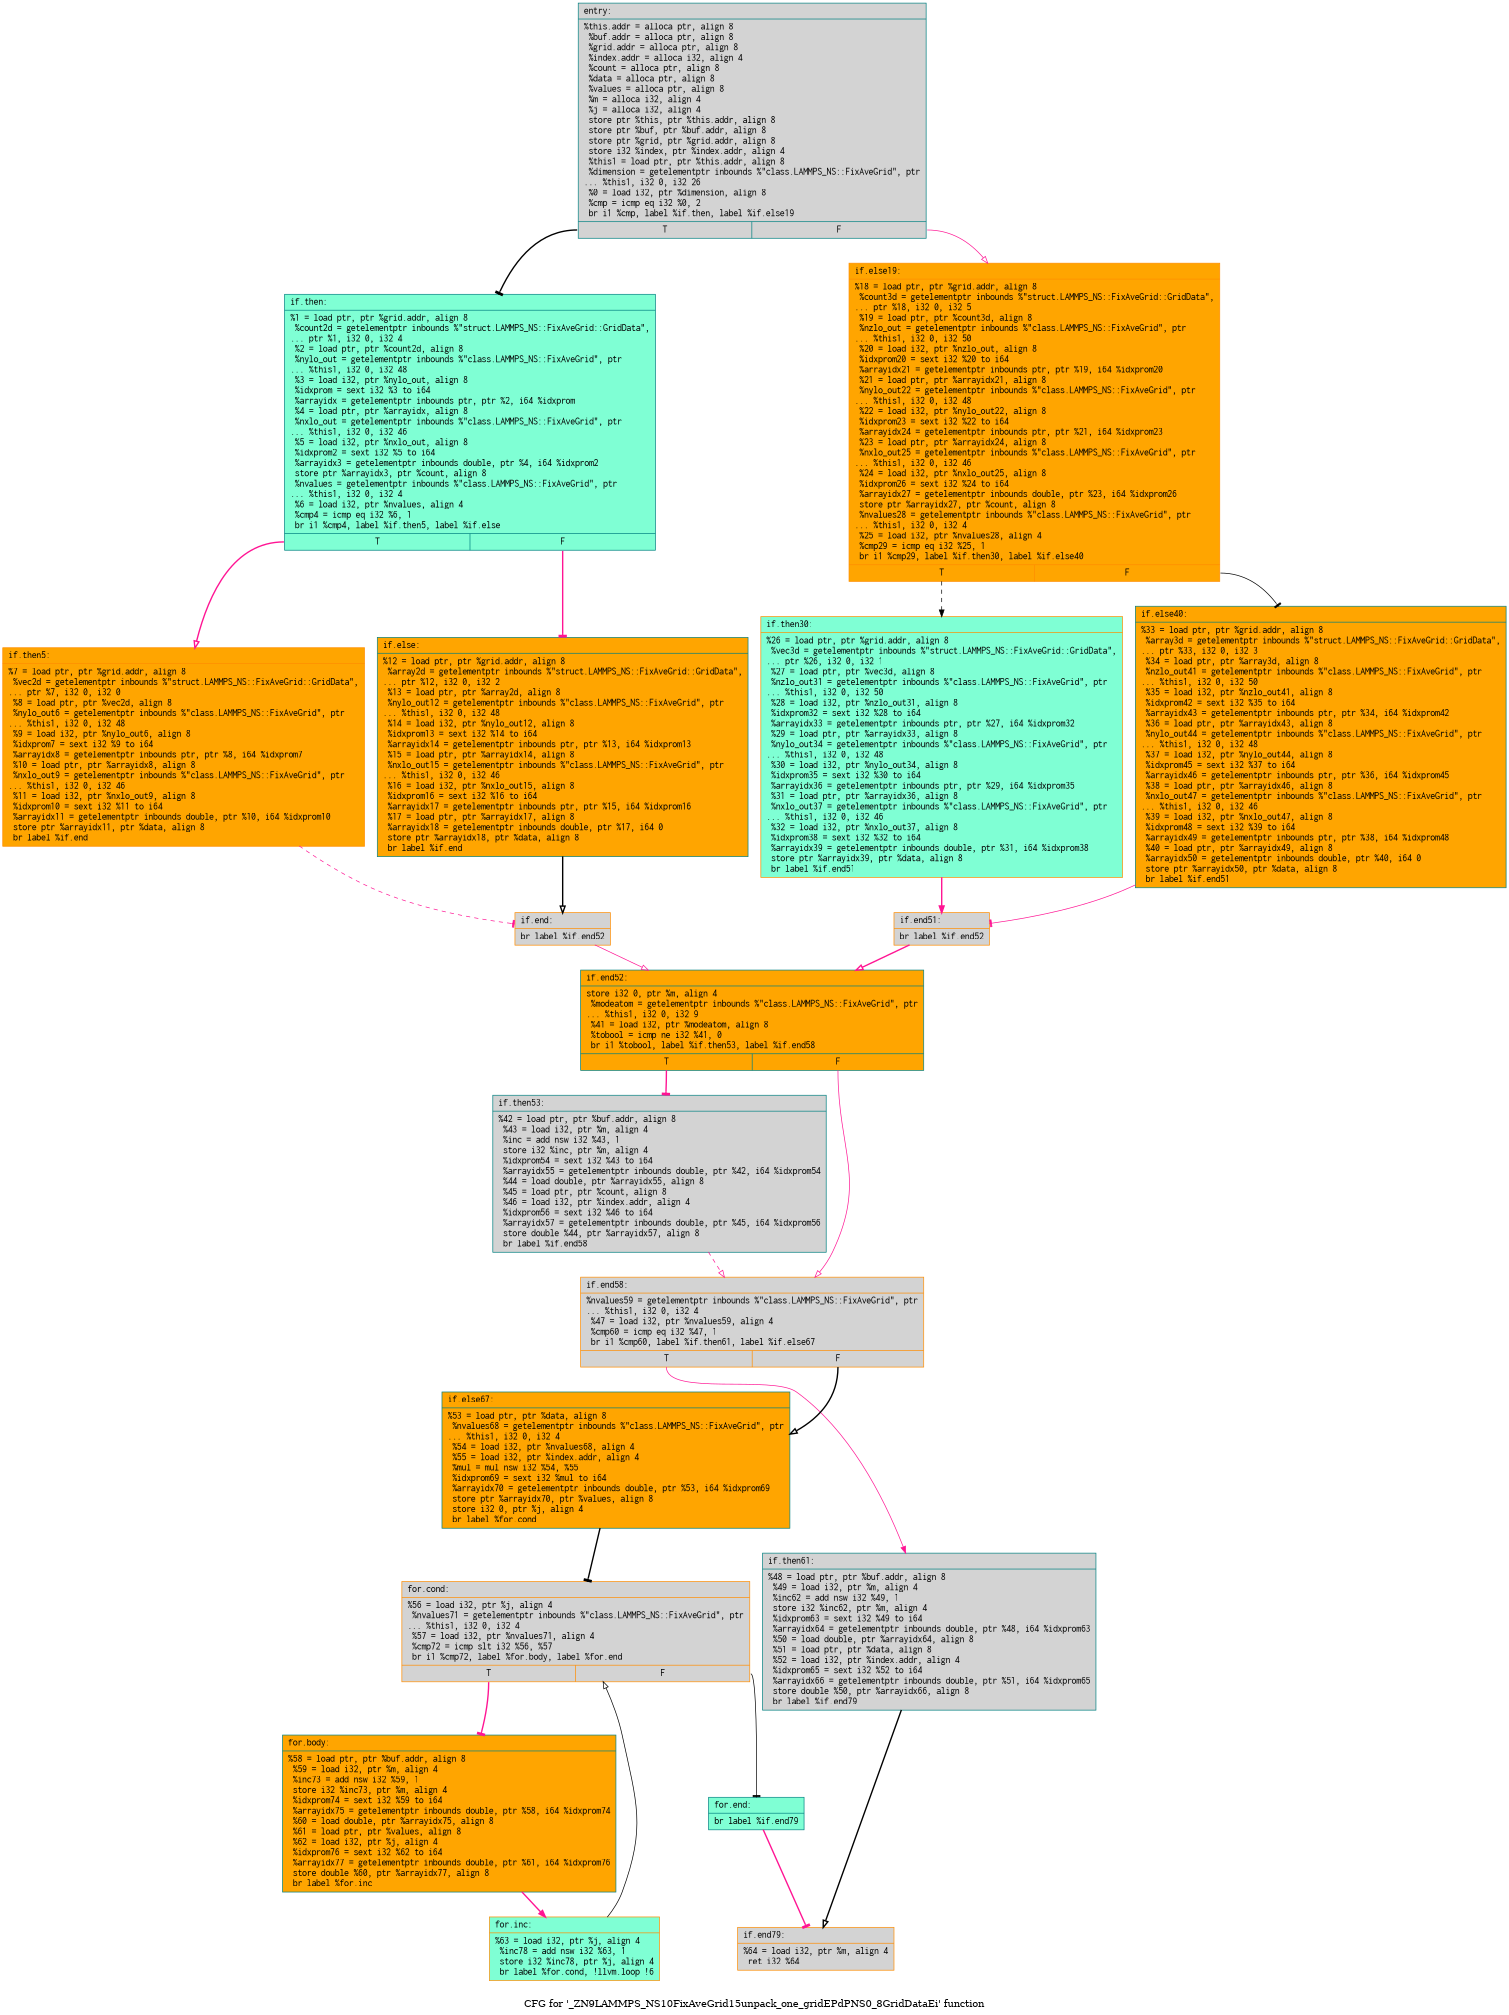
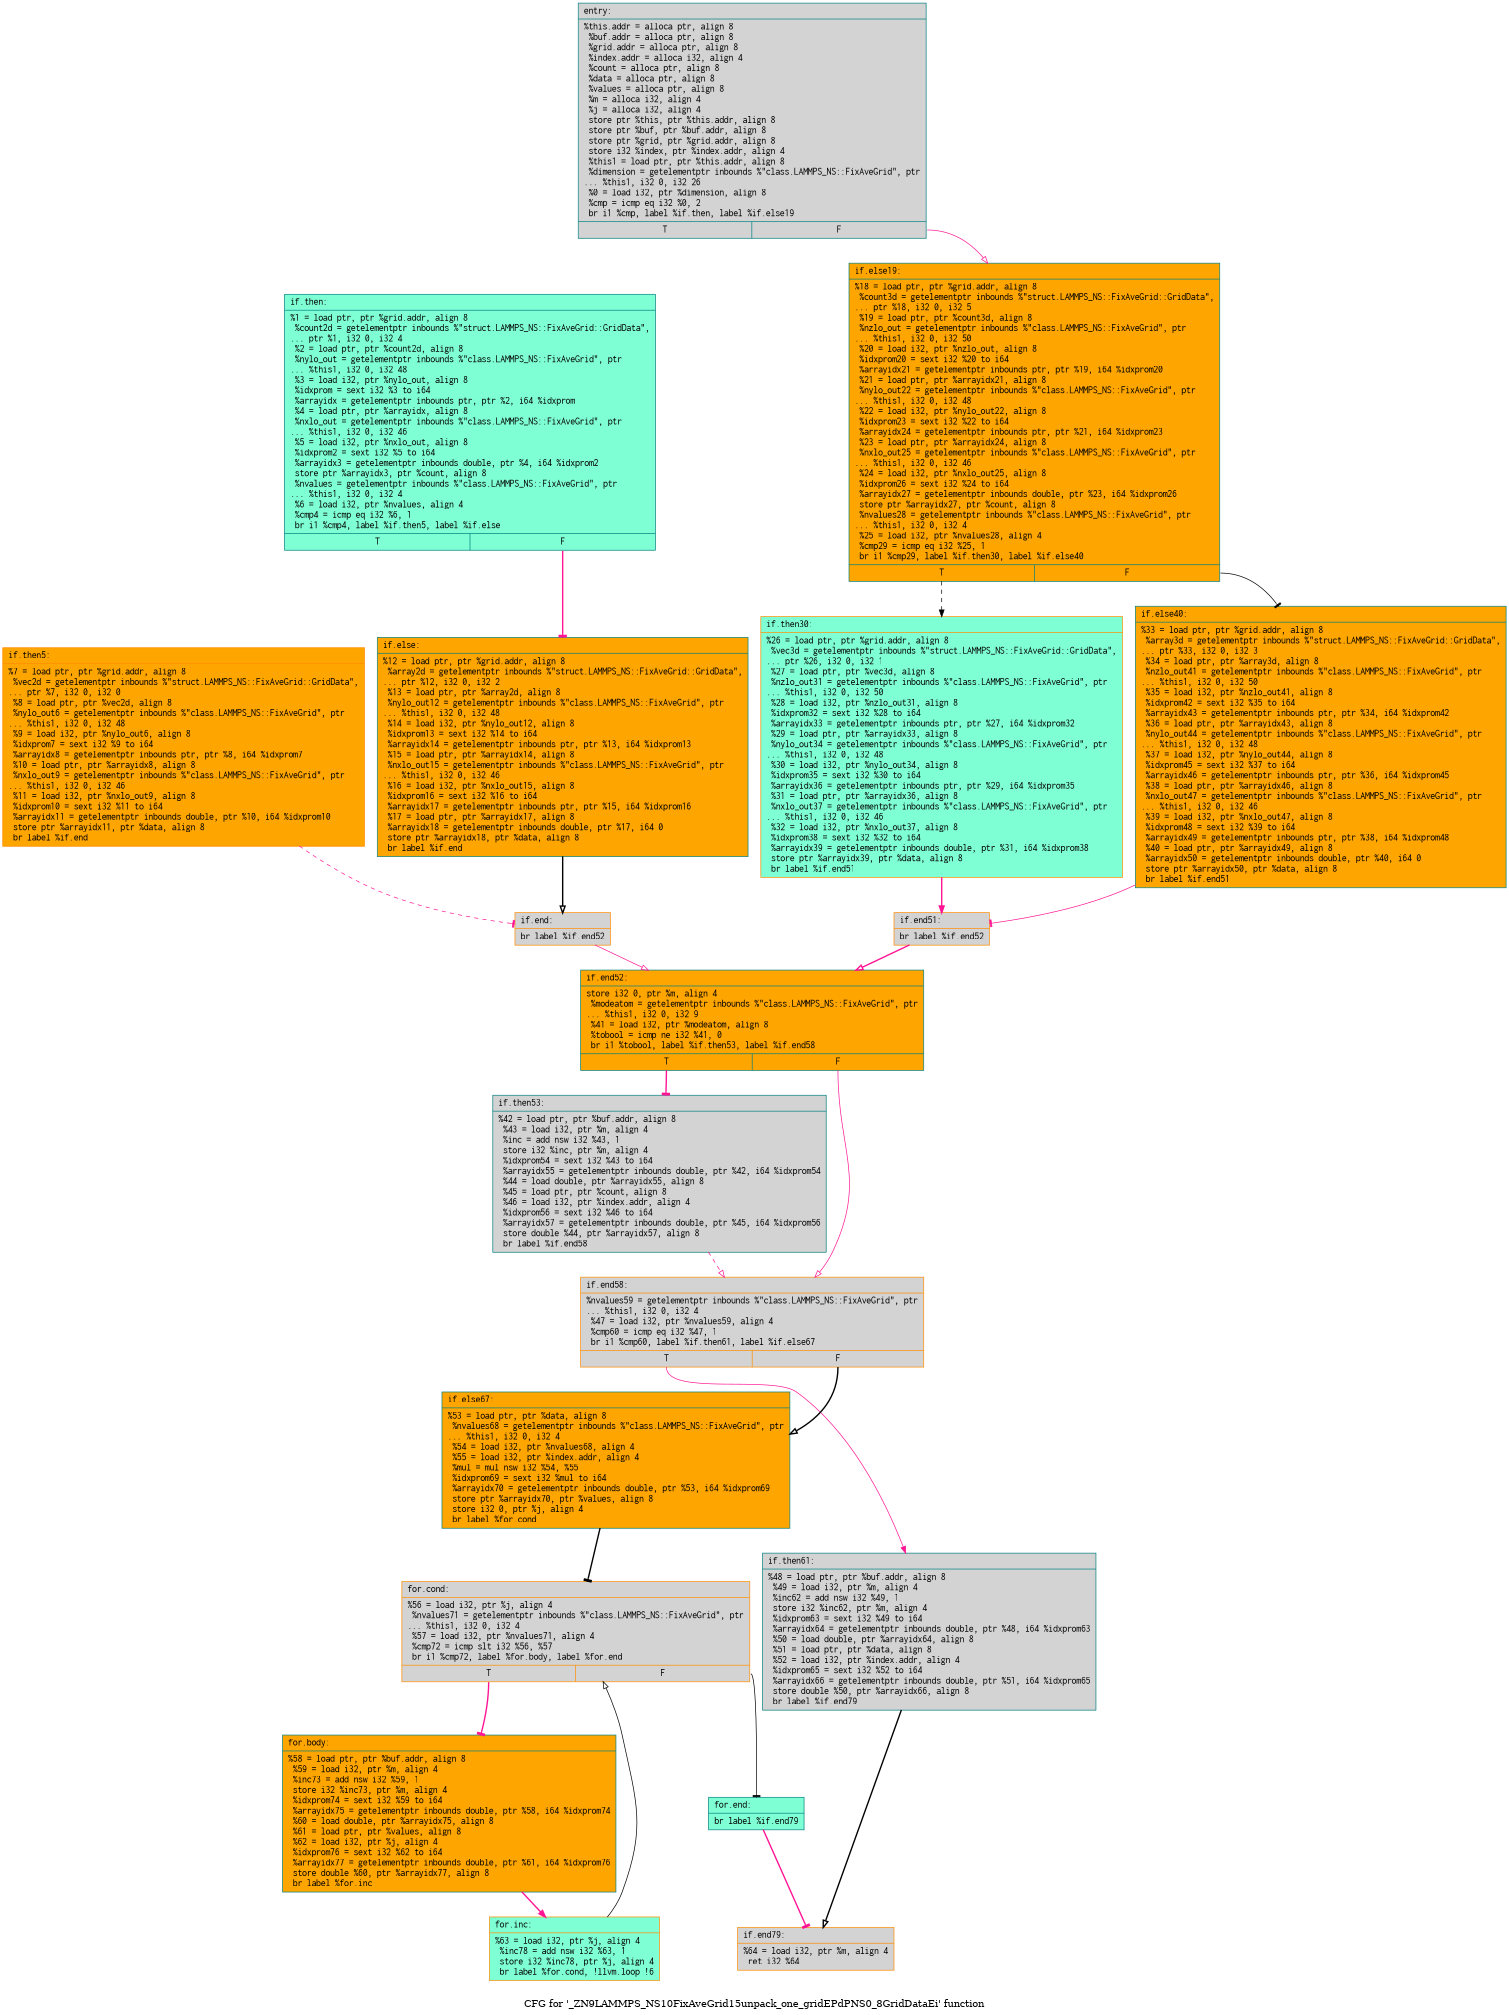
edge "entry:" -> "if.then:": removed
node "if.else19:": color darkorange -> teal
edge "if.then:" -> "if.then5:": removed
